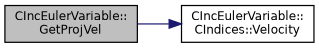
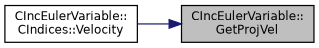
edge "CIncEulerVariable:: GetProjVel" -> "CIncEulerVariable:: CIndices::Velocity": reversed
